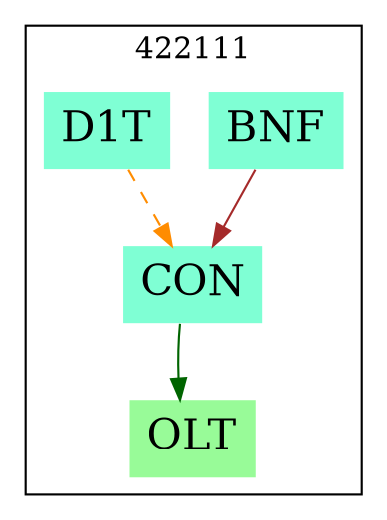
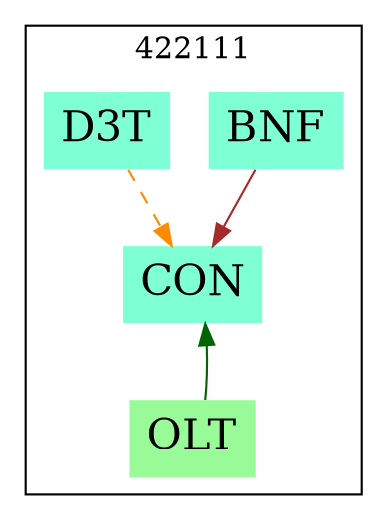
node "D1T": label "D1T" -> "D3T"
edge "CON" -> "OLT": reversed
